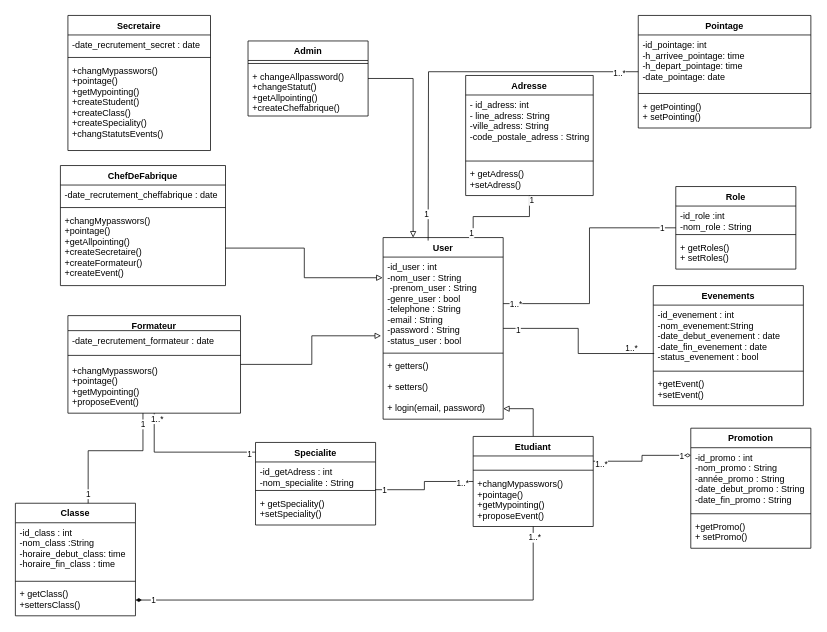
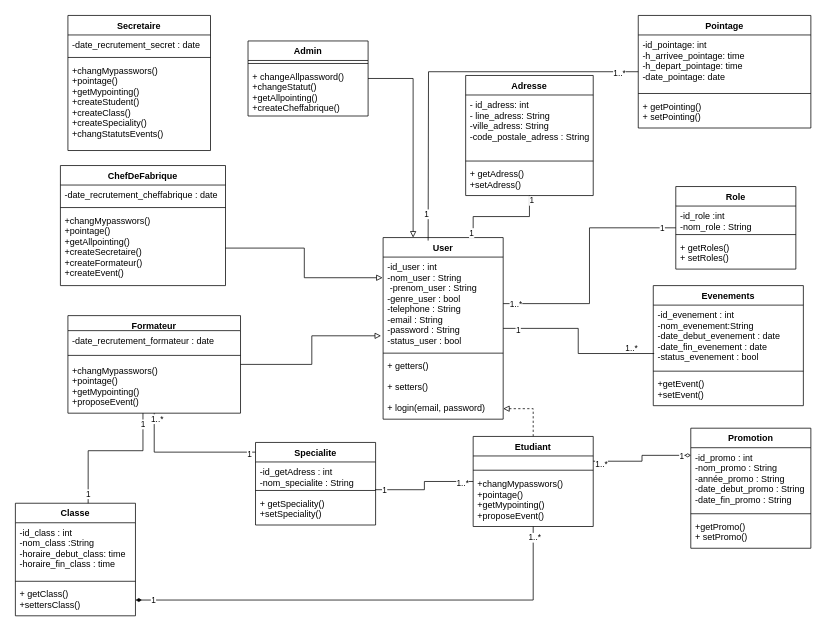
edge "Etudiant" -> "+ login(email, password)": style solid -> dashed
